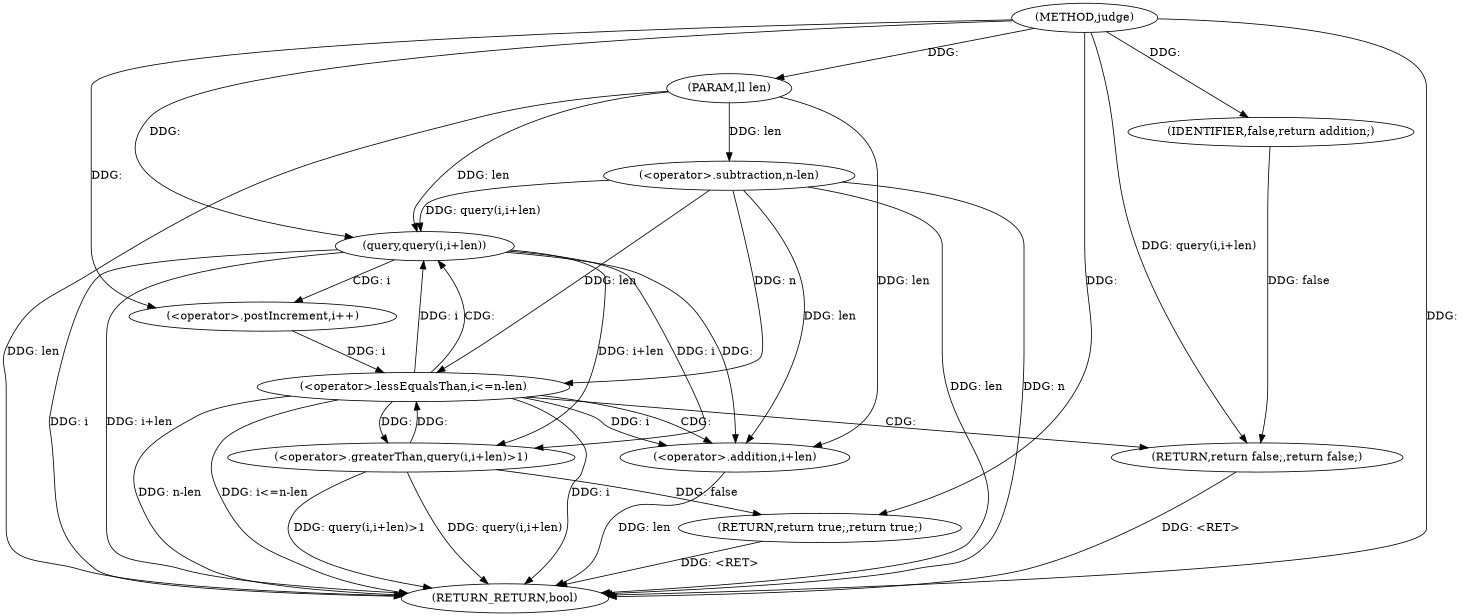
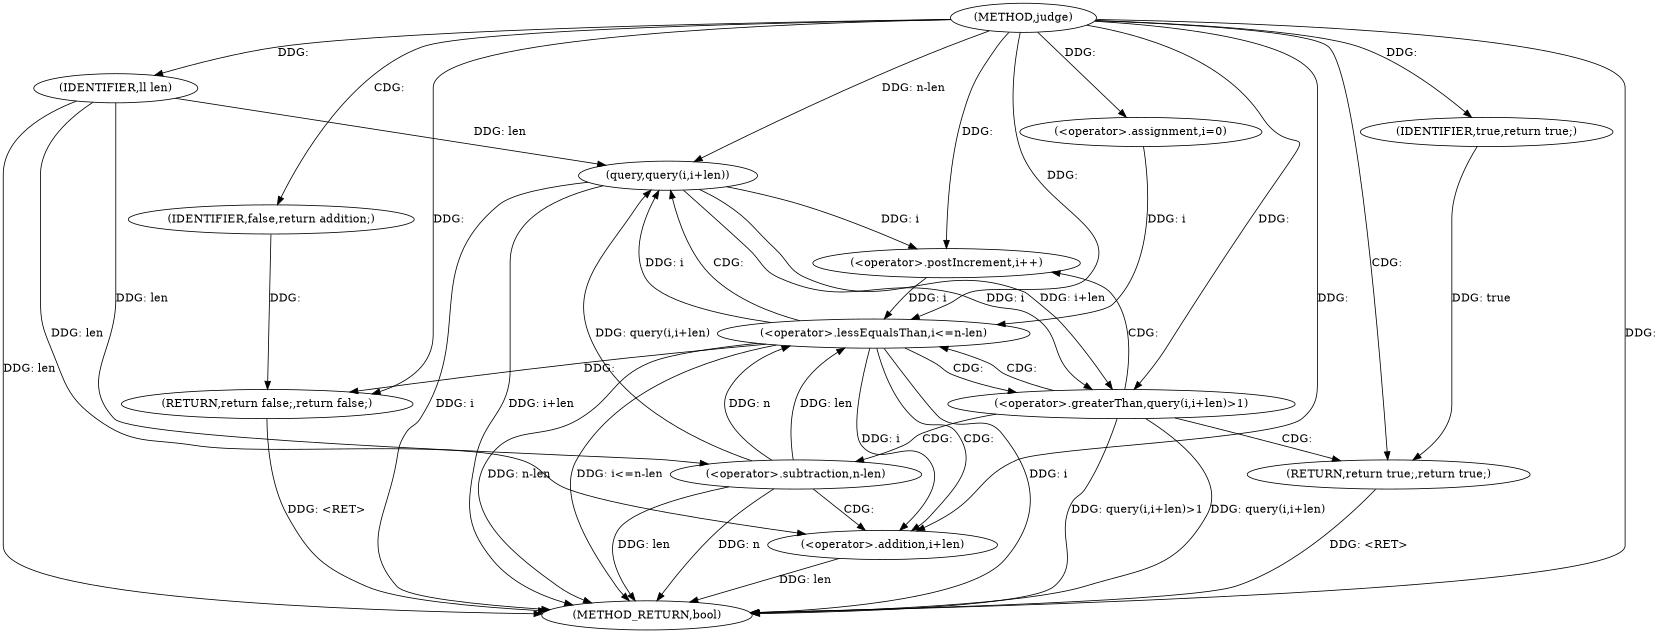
edge "(METHOD,judge)" -> "(IDENTIFIER,false,return addition;)": label "DDG: " -> "CDG: "
node "(PARAM,ll len)": label "(PARAM,ll len)" -> "(IDENTIFIER,ll len)"
edge "(METHOD,judge)" -> "(query,query(i,i+len))": label "DDG: " -> "DDG: n-len"
node "(<operator>.assignment,i=0)": added
node "(IDENTIFIER,true,return true;)": added
edge "(METHOD,judge)" -> "(<operator>.greaterThan,query(i,i+len)>1)": added, label "DDG:"
edge "(METHOD,judge)" -> "(<operator>.lessEqualsThan,i<=n-len)": added, label "DDG:"
edge "(METHOD,judge)" -> "(RETURN,return false;,return false;)": label "DDG: query(i,i+len)" -> "DDG: "
edge "(query,query(i,i+len))" -> "(<operator>.postIncrement,i++)": label "CDG: i" -> "DDG: i"
edge "(METHOD,judge)" -> "(RETURN,return true;,return true;)": label "DDG: " -> "CDG: "
edge "(IDENTIFIER,false,return addition;)" -> "(RETURN,return false;,return false;)": label "DDG: false" -> "DDG: "
edge "(query,query(i,i+len))" -> "(<operator>.addition,i+len)": now "(METHOD,judge)" -> "(<operator>.addition,i+len)"
edge "(<operator>.greaterThan,query(i,i+len)>1)" -> "(<operator>.postIncrement,i++)": added, label "CDG:"
edge "(<operator>.subtraction,n-len)" -> "(<operator>.addition,i+len)": label "DDG: len" -> "CDG: "
edge "(<operator>.lessEqualsThan,i<=n-len)" -> "(<operator>.greaterThan,query(i,i+len)>1)": label "DDG: " -> "CDG: "
edge "(<operator>.greaterThan,query(i,i+len)>1)" -> "(<operator>.lessEqualsThan,i<=n-len)": label "DDG: " -> "CDG: "
edge "(<operator>.lessEqualsThan,i<=n-len)" -> "(RETURN,return false;,return false;)": label "CDG: " -> "DDG: "
edge "(<operator>.greaterThan,query(i,i+len)>1)" -> "(<operator>.subtraction,n-len)": added, label "CDG:"
edge "(<operator>.greaterThan,query(i,i+len)>1)" -> "(RETURN,return true;,return true;)": label "DDG: false" -> "CDG: "
node "(RETURN_RETURN,bool)": label "(RETURN_RETURN,bool)" -> "(METHOD_RETURN,bool)"
